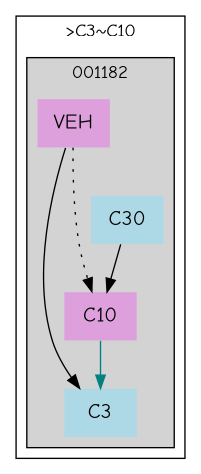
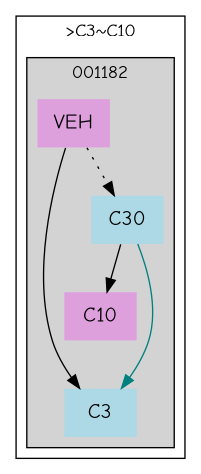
edge "VEH" -> "C10": now "VEH" -> "C30"
edge "C10" -> "C3": now "C30" -> "C3"
